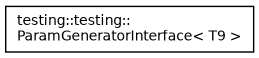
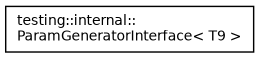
node "testing::testing:: ParamGeneratorInterface< T9 >": label "testing::testing:: ParamGeneratorInterface< T9 >" -> "testing::internal:: ParamGeneratorInterface< T9 >"
